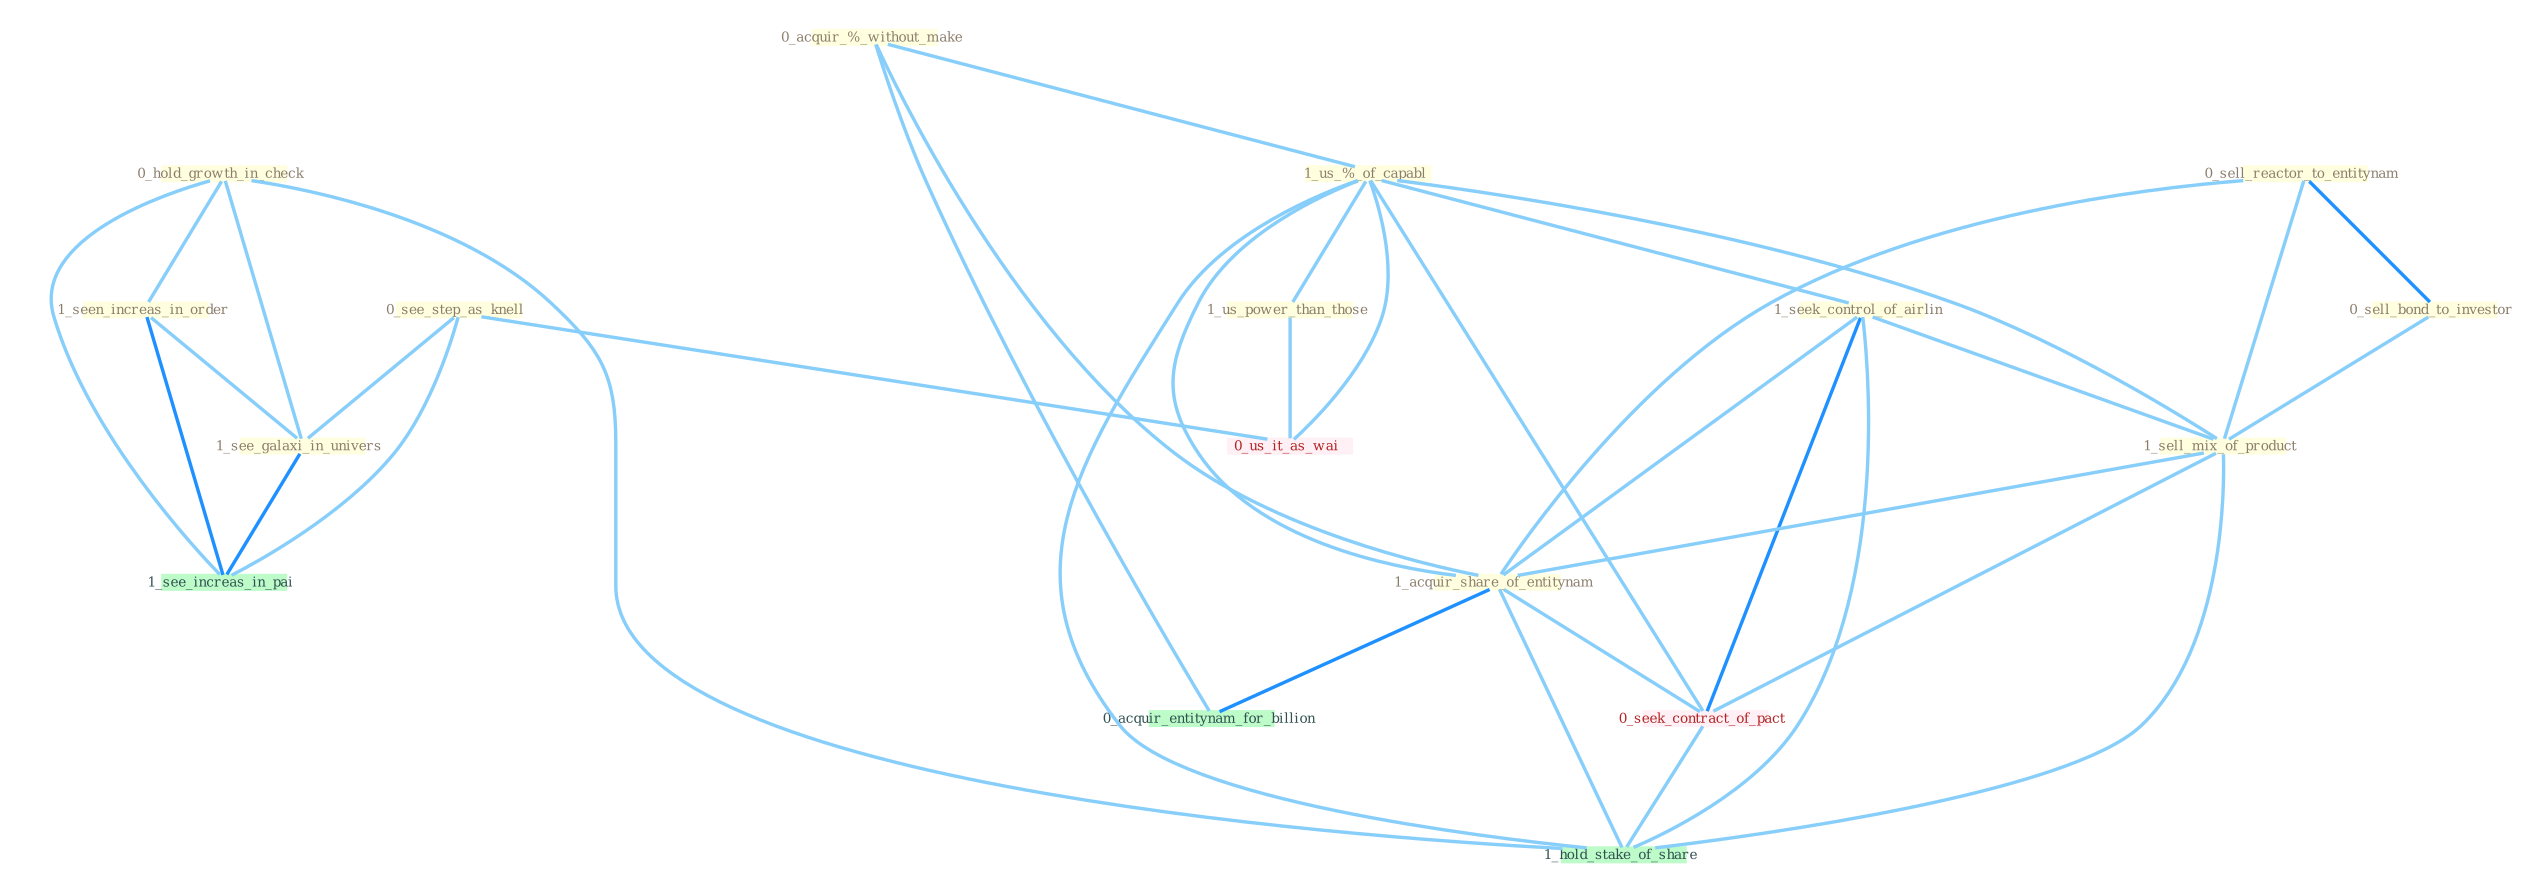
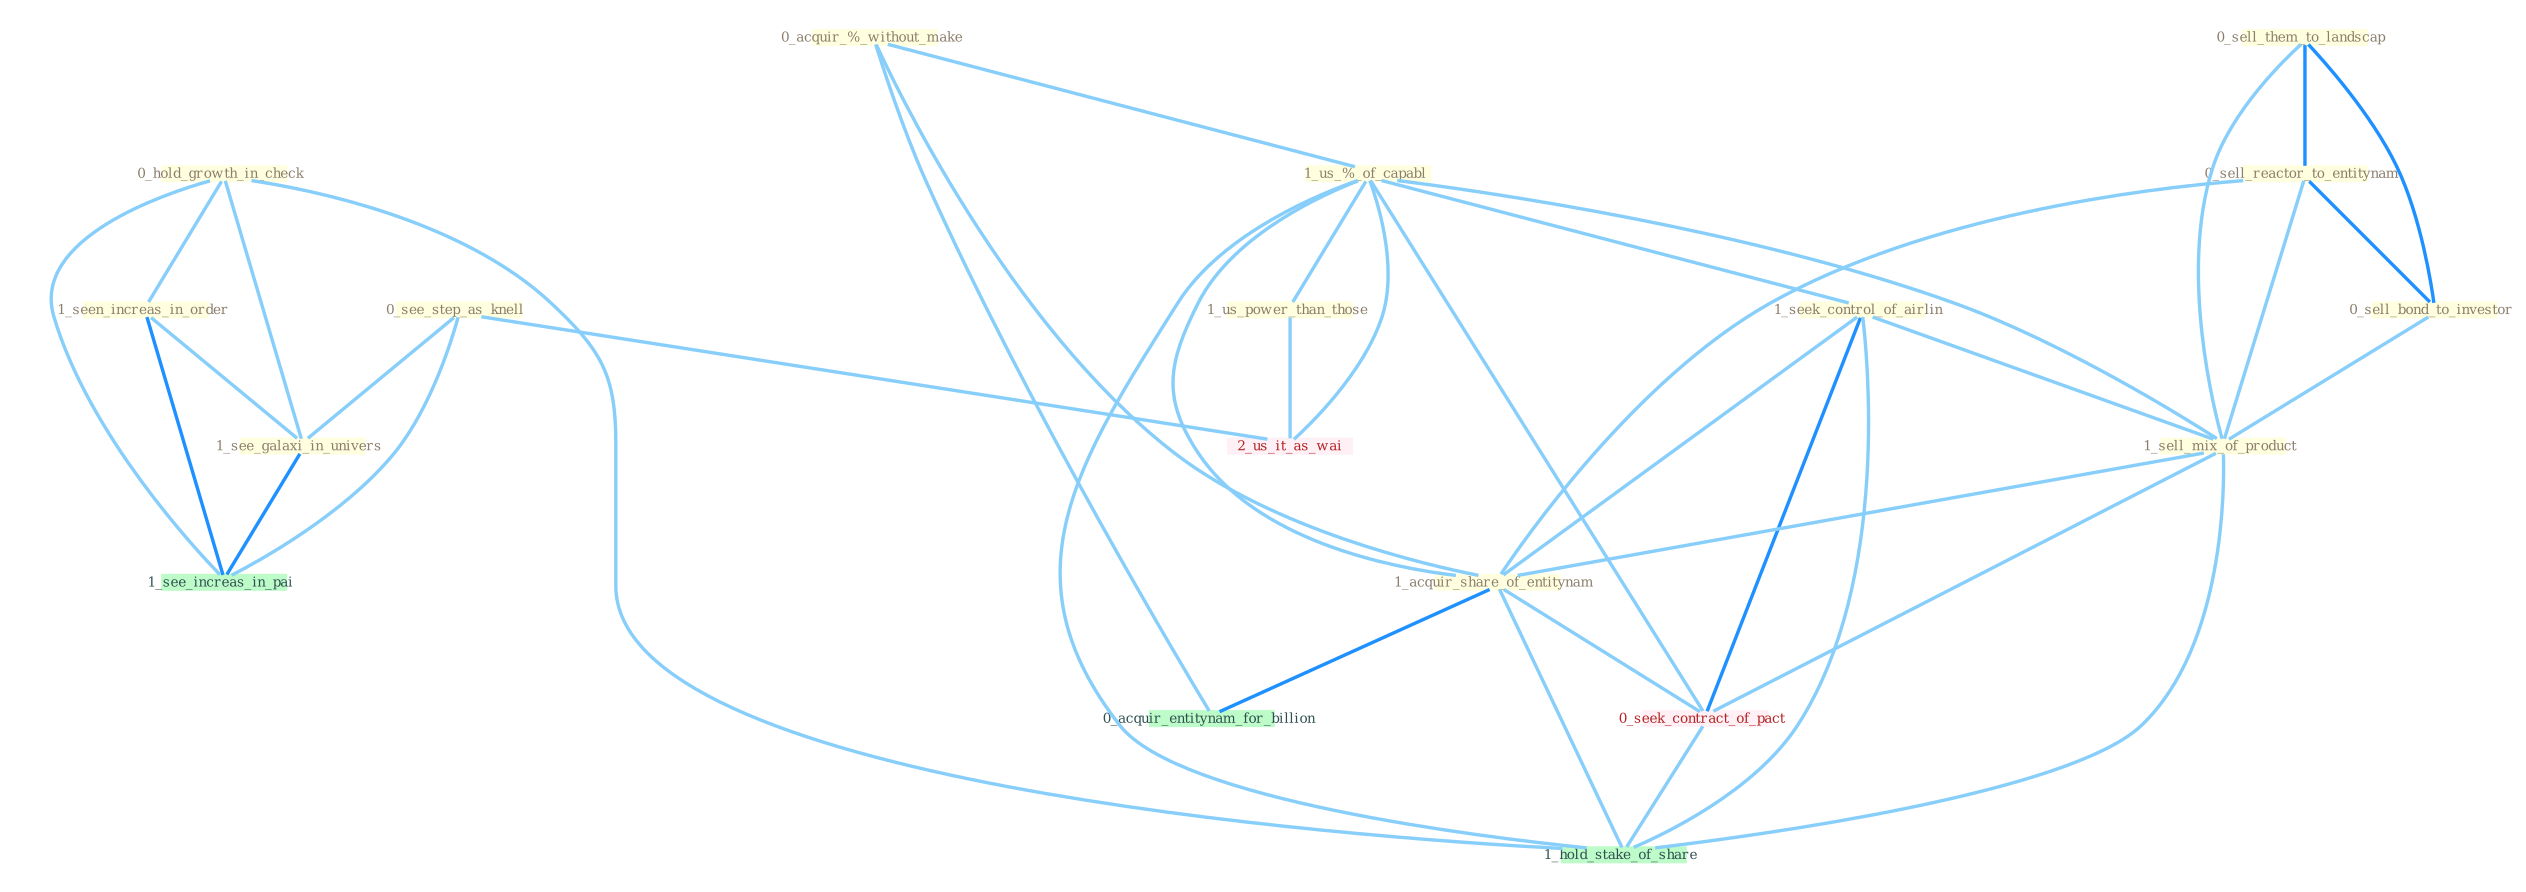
node "0_sell_them_to_landscap": added
node "0_us_it_as_wai": label "0_us_it_as_wai" -> "2_us_it_as_wai"
